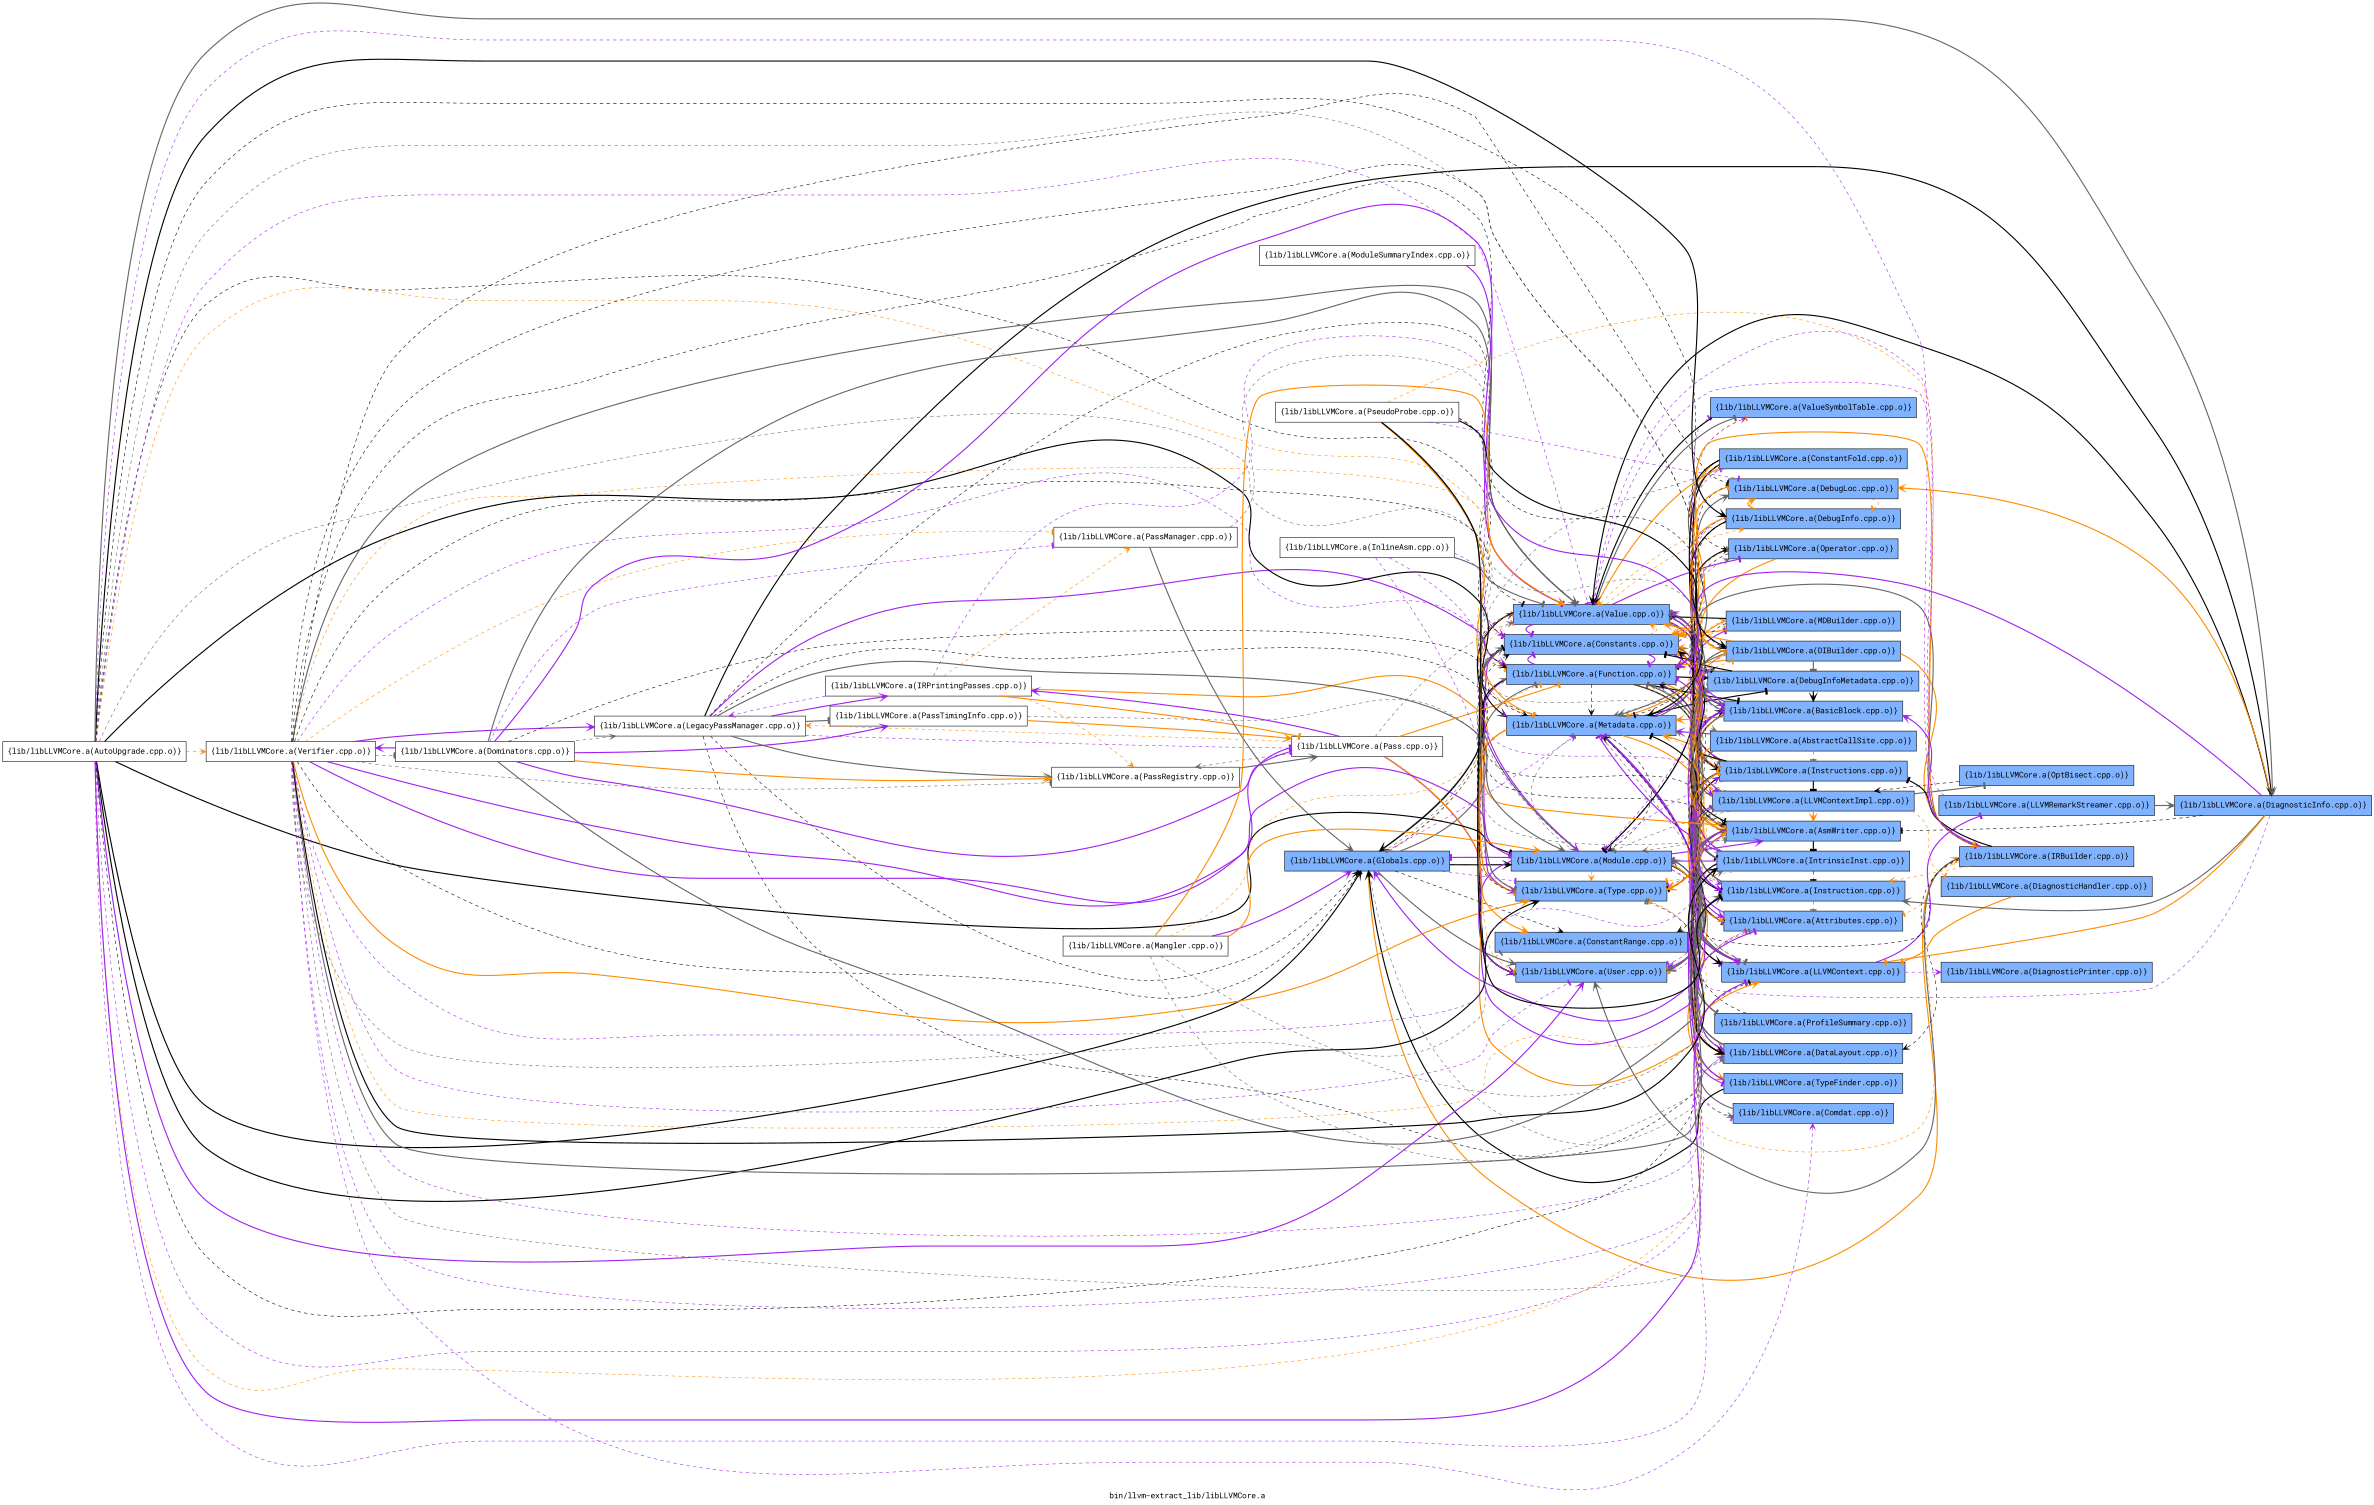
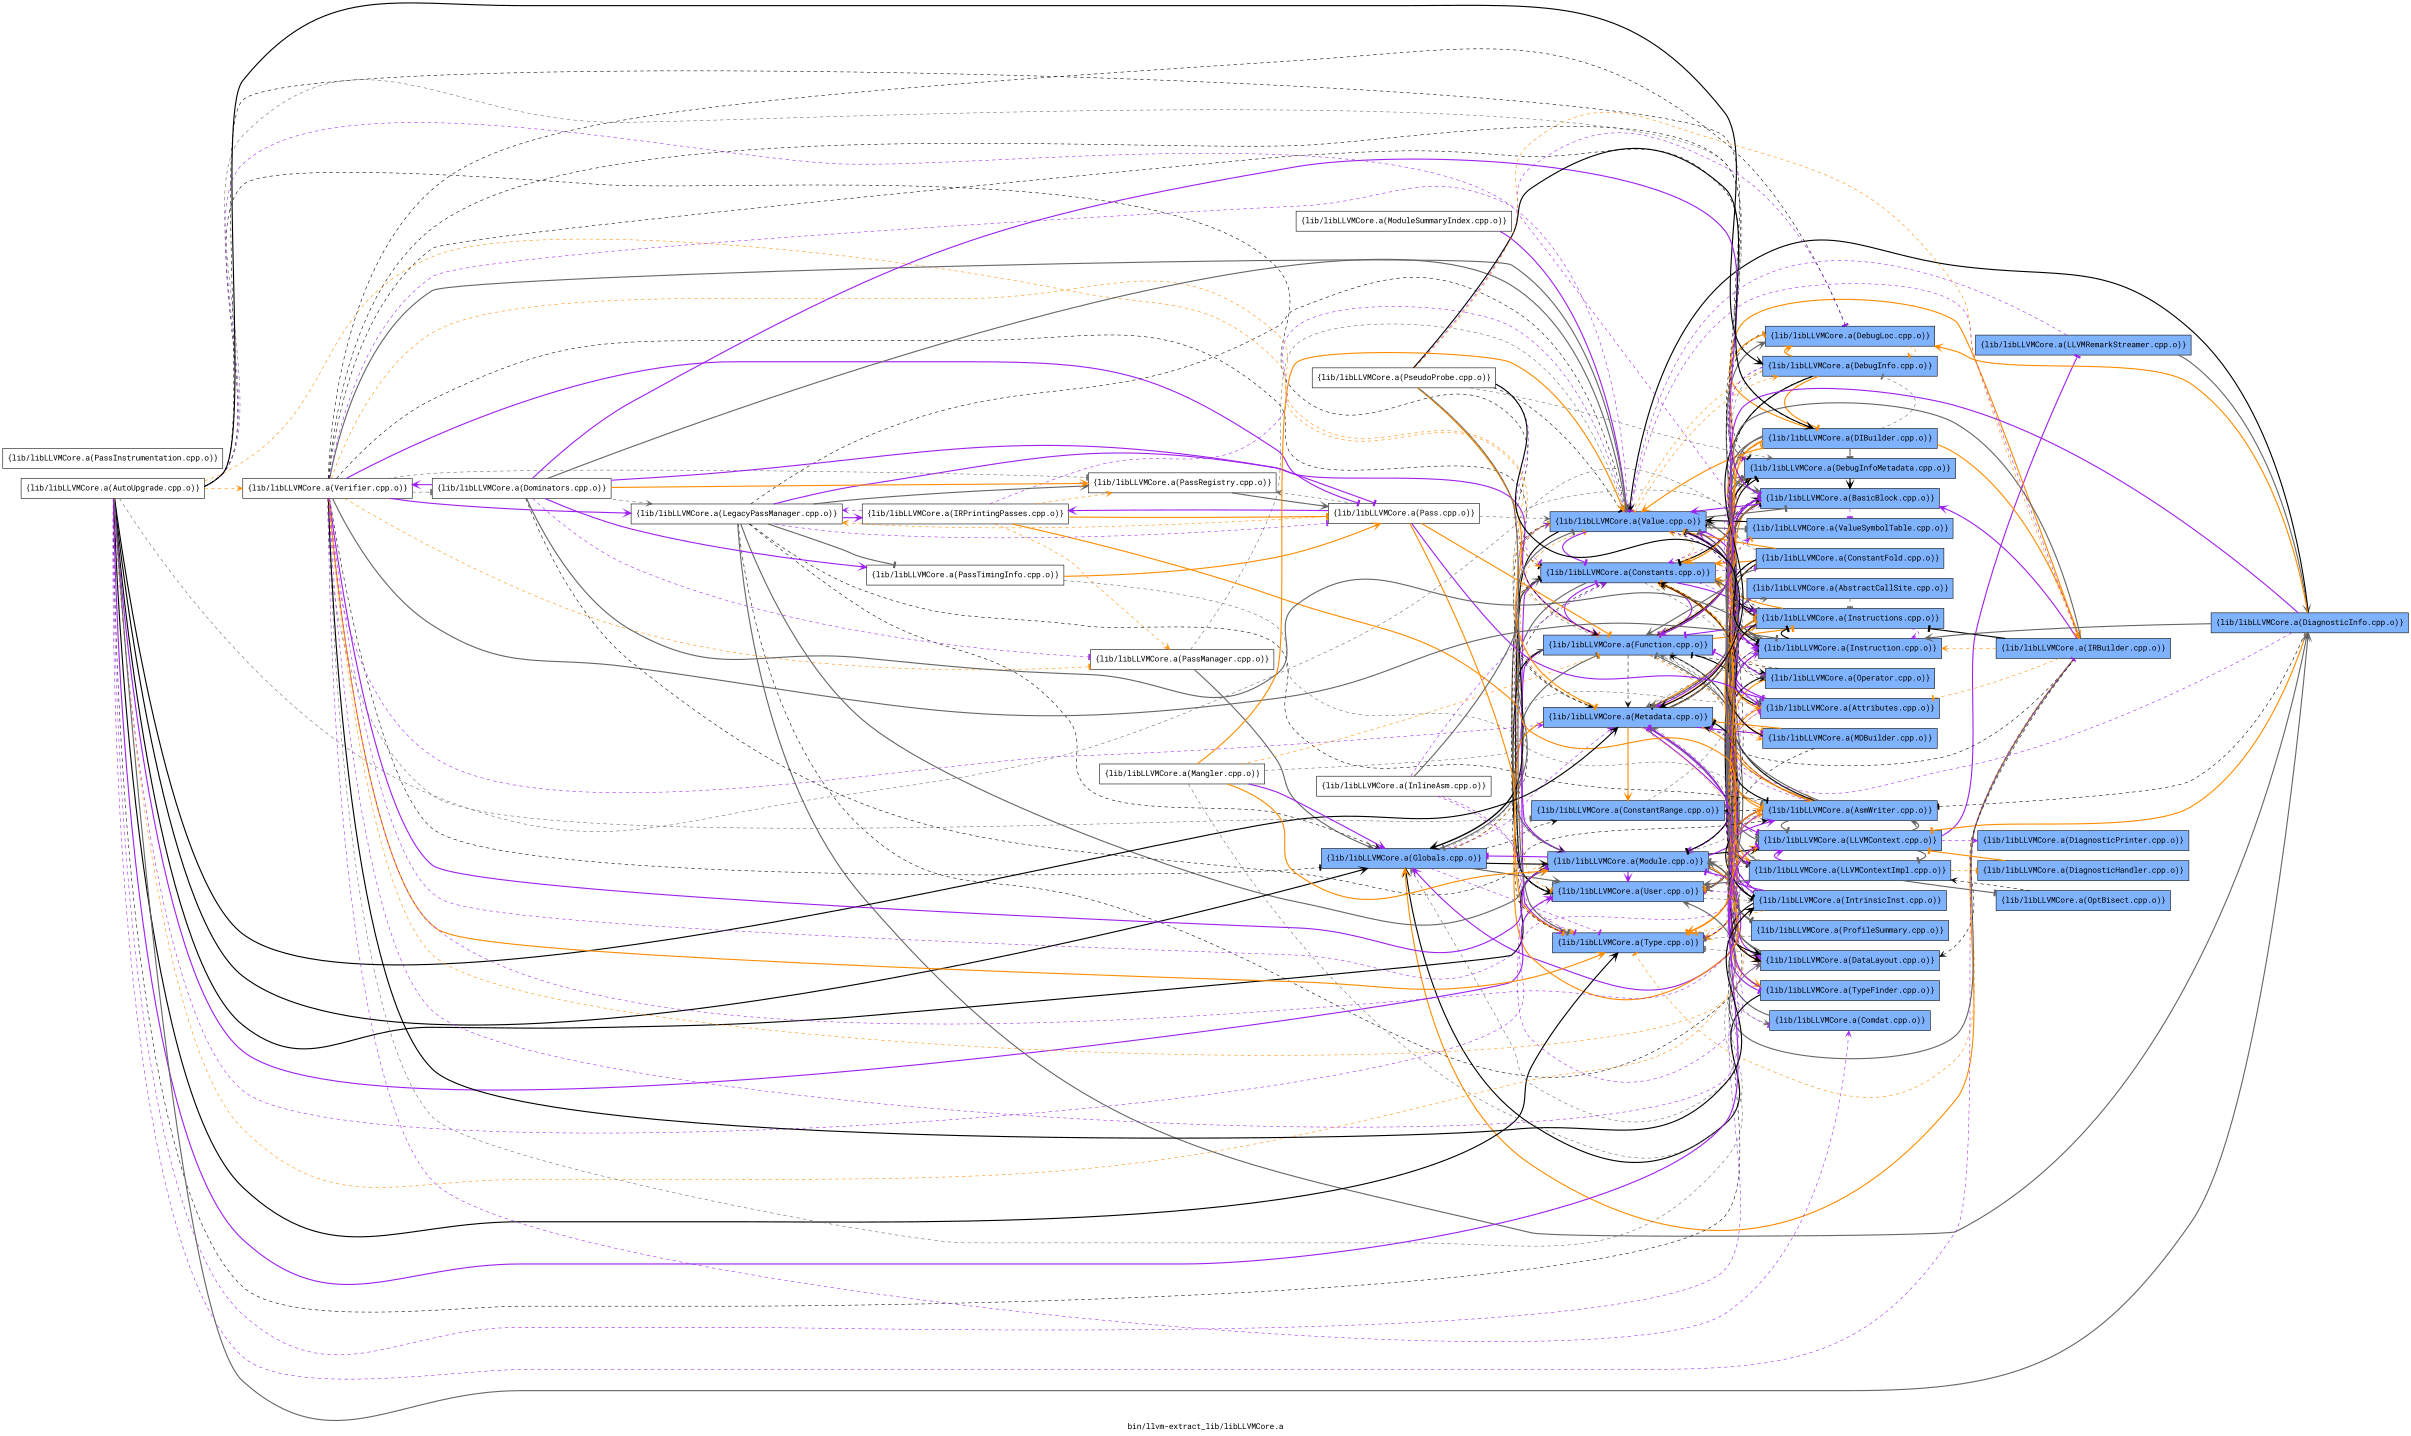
edge "{lib/libLLVMCore.a(LegacyPassManager.cpp.o)}" -> "{lib/libLLVMCore.a(DiagnosticInfo.cpp.o)}": color black -> gray40
edge "{lib/libLLVMCore.a(Dominators.cpp.o)}" -> "{lib/libLLVMCore.a(Value.cpp.o)}": arrowhead tee -> vee
node "{lib/libLLVMCore.a(PassInstrumentation.cpp.o)}": added
edge "{lib/libLLVMCore.a(AbstractCallSite.cpp.o)}" -> "{lib/libLLVMCore.a(AsmWriter.cpp.o)}": now "{lib/libLLVMCore.a(Attributes.cpp.o)}" -> "{lib/libLLVMCore.a(AsmWriter.cpp.o)}"
edge "{lib/libLLVMCore.a(Module.cpp.o)}" -> "{lib/libLLVMCore.a(Metadata.cpp.o)}": now "{lib/libLLVMCore.a(Module.cpp.o)}" -> "{lib/libLLVMCore.a(Instruction.cpp.o)}"
edge "{lib/libLLVMCore.a(Globals.cpp.o)}" -> "{lib/libLLVMCore.a(IRBuilder.cpp.o)}": reversed
